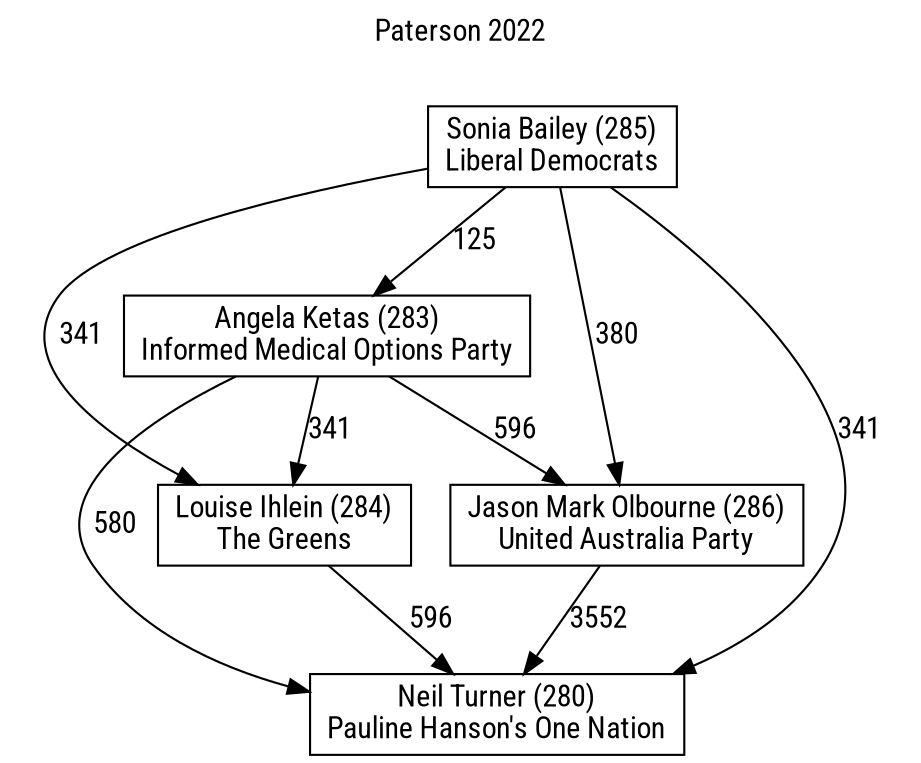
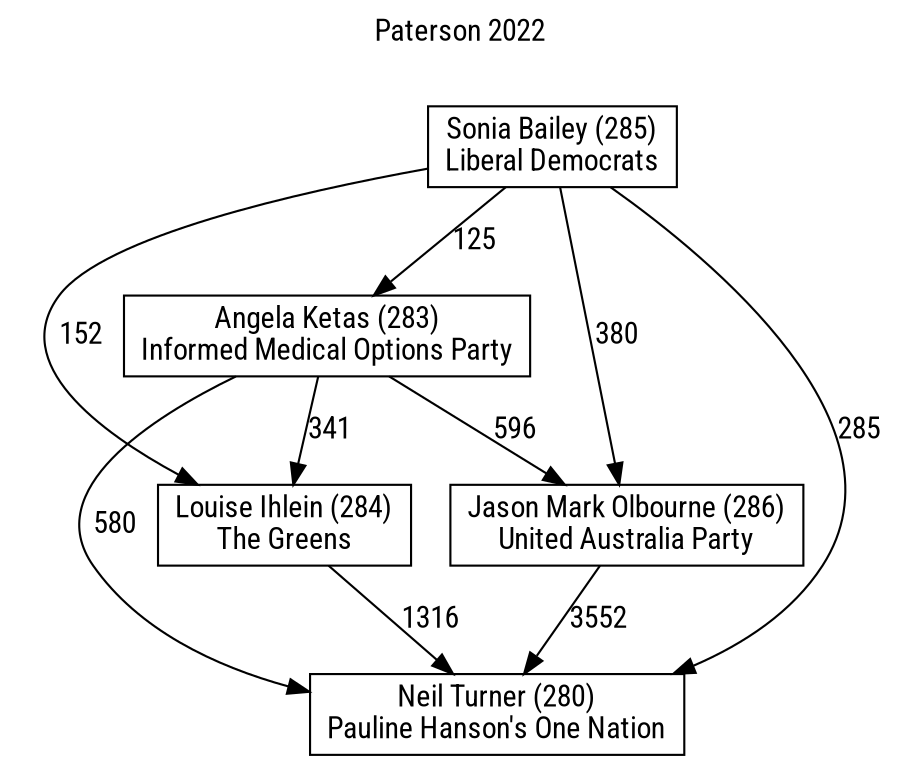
edge "Sonia Bailey (285) Liberal Democrats" -> "Louise Ihlein (284) The Greens": label "341" -> "152"
edge "Sonia Bailey (285) Liberal Democrats" -> "Neil Turner (280) Pauline Hanson's One Nation": label "341" -> "285"
edge "Louise Ihlein (284) The Greens" -> "Neil Turner (280) Pauline Hanson's One Nation": label "596" -> "1316"
